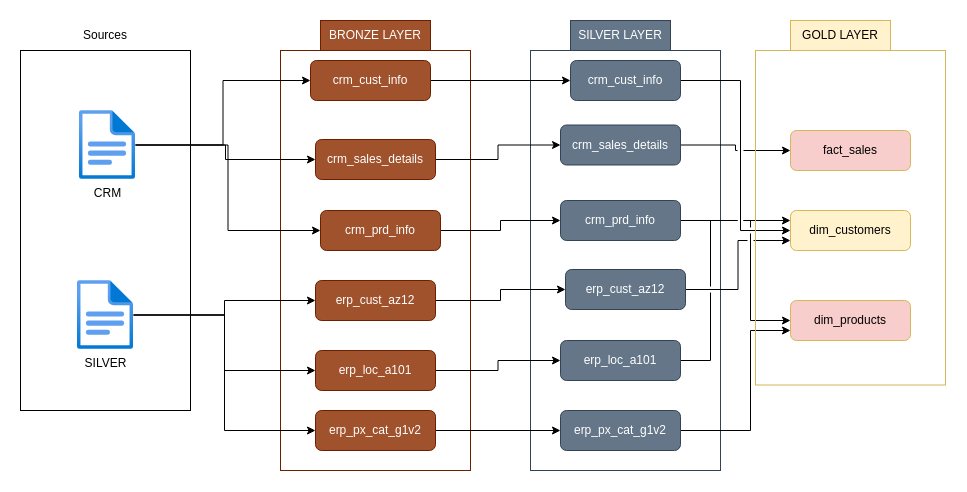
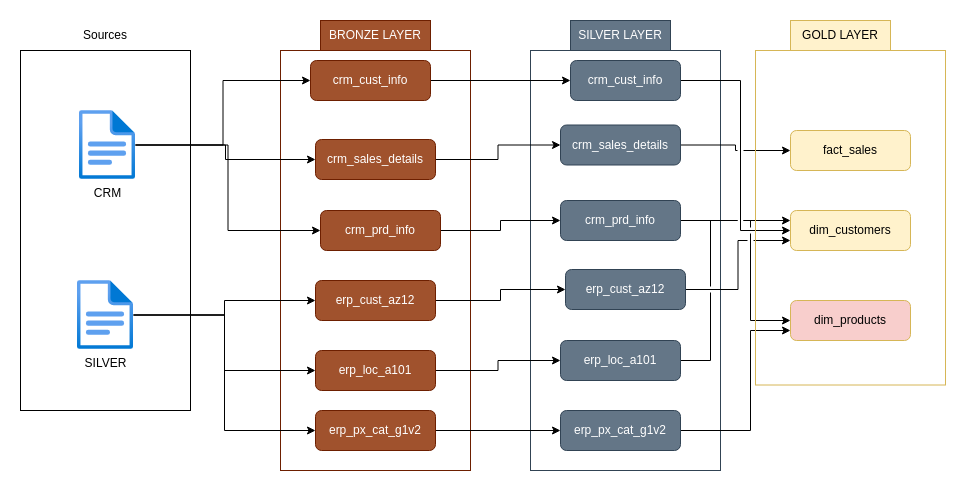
node "fact_sales": fillcolor #f8cecc -> #fff2cc
